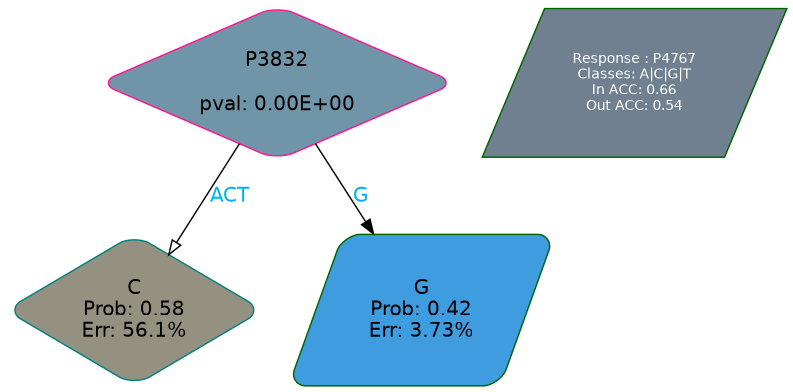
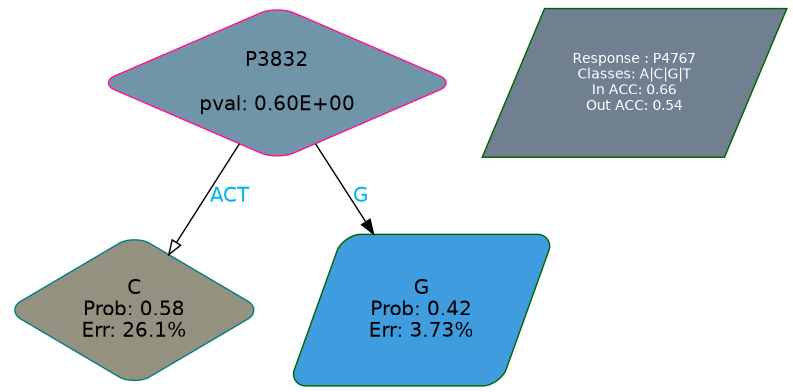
node "P3832 pval: 0.00E+00": label "P3832 pval: 0.00E+00" -> "P3832 pval: 0.60E+00"
node "C Prob: 0.58 Err: 56.1%": label "C Prob: 0.58 Err: 56.1%" -> "C Prob: 0.58 Err: 26.1%"
